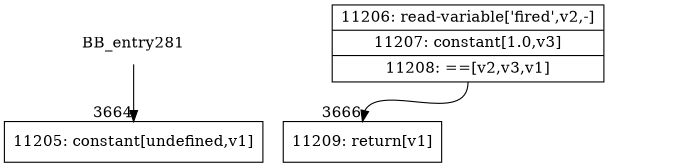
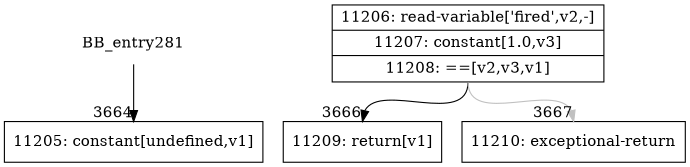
node "11210: exceptional-return": added
